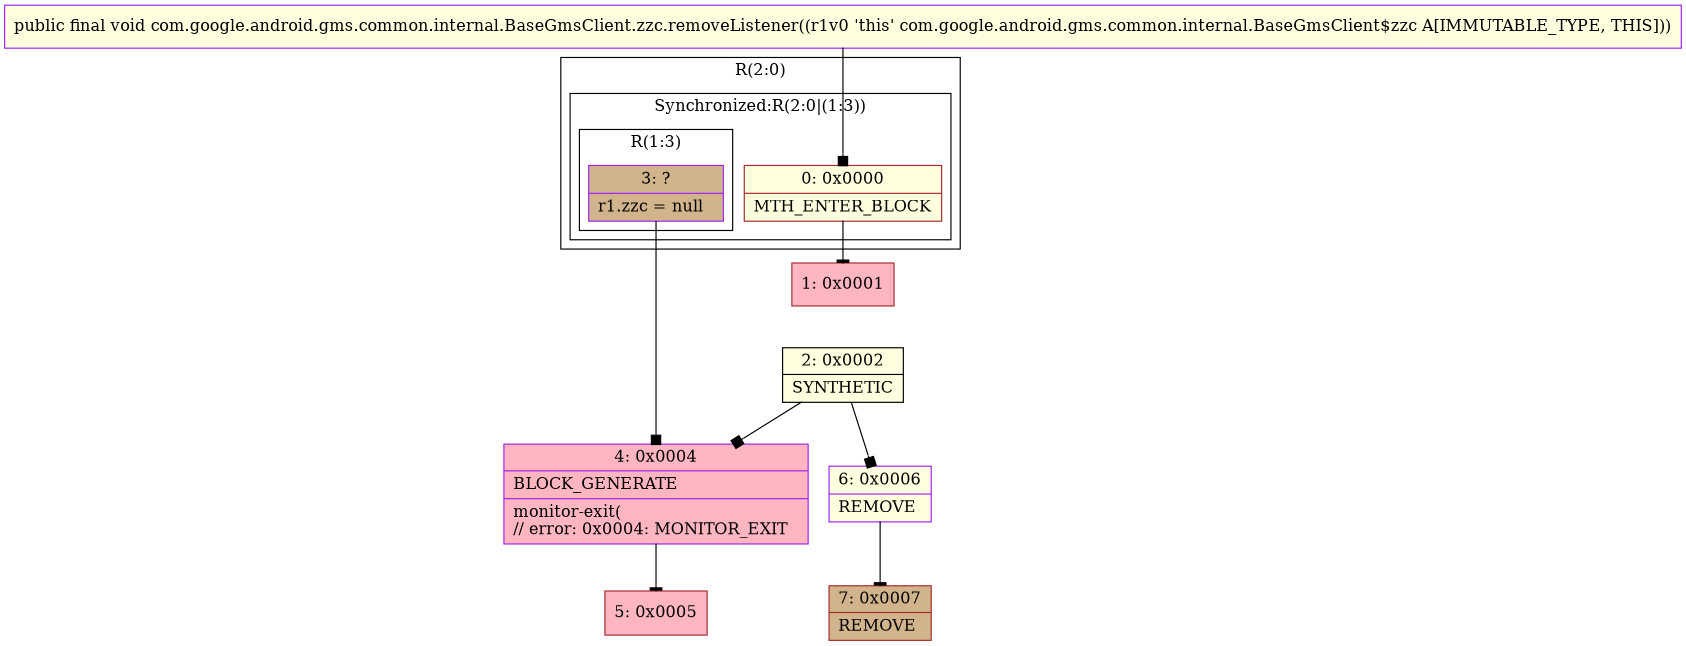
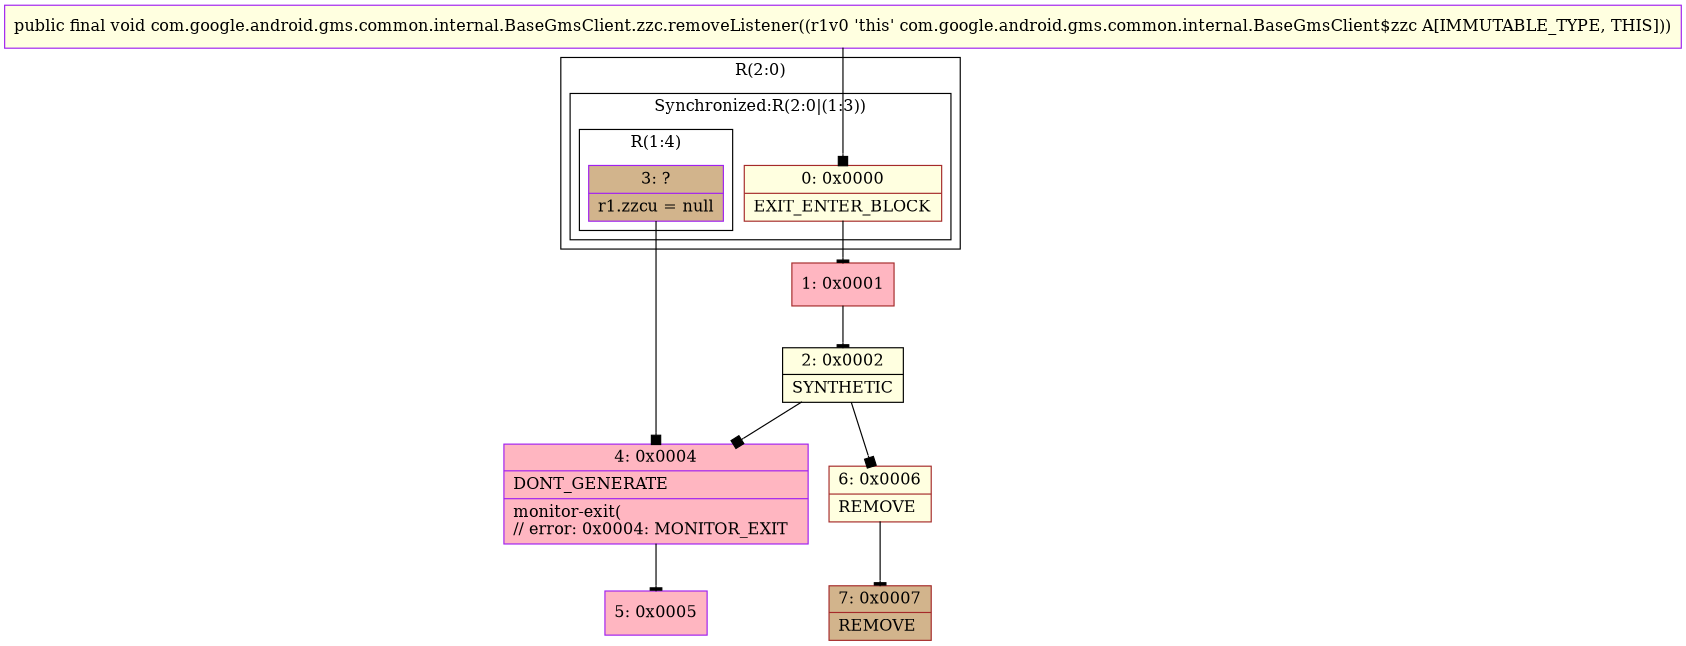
cluster "R(1:3)": label "R(1:3)" -> "R(1:4)"
node "3: ?": text "r1.zzc = null" -> "r1.zzcu = null"
node "0: 0x0000": text "MTH_ENTER_BLOCK" -> "EXIT_ENTER_BLOCK"
edge "1: 0x0001" -> "2: 0x0002": added
node "4: 0x0004": text "BLOCK_GENERATE" -> "DONT_GENERATE"
node "6: 0x0006": color purple -> brown
node "5: 0x0005": color brown -> purple
